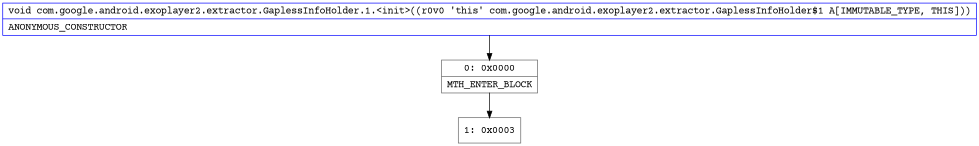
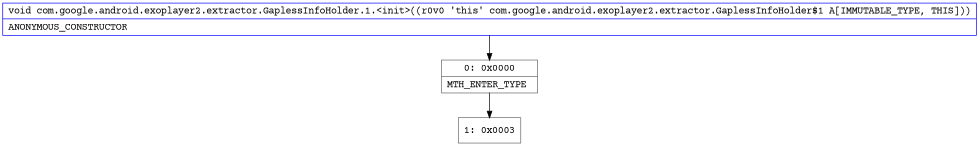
node "0: 0x0000": text "MTH_ENTER_BLOCK" -> "MTH_ENTER_TYPE"
